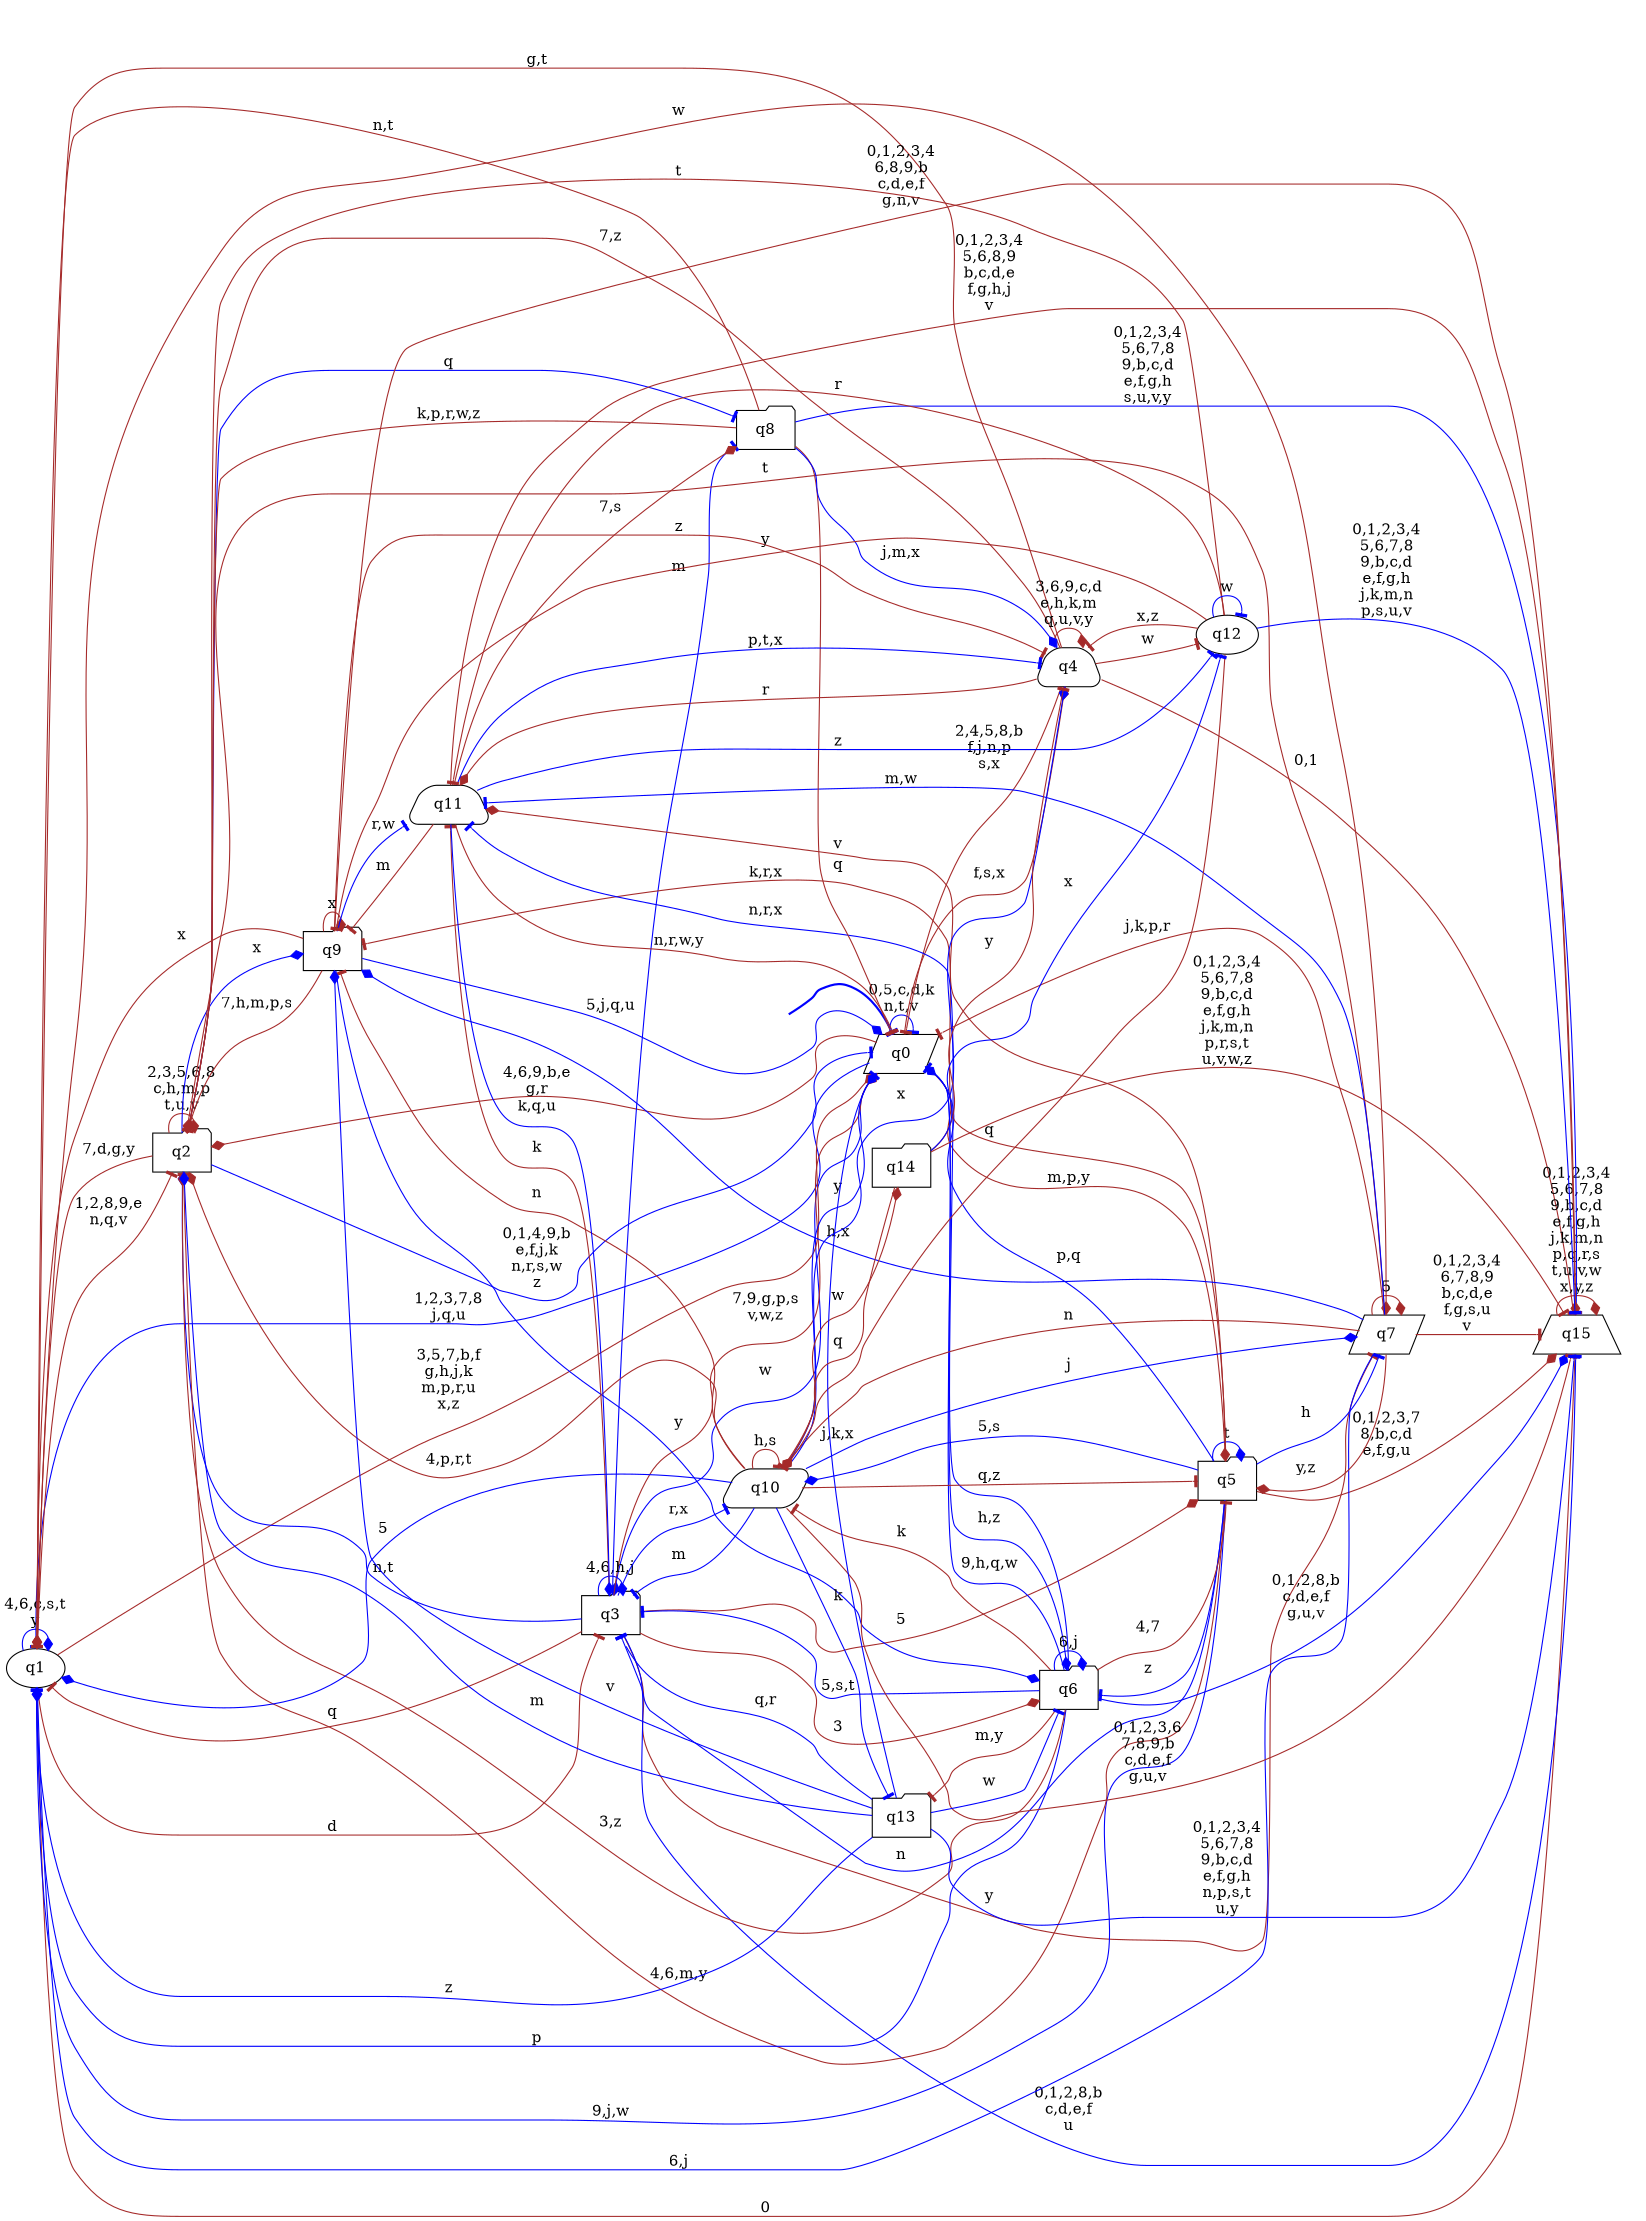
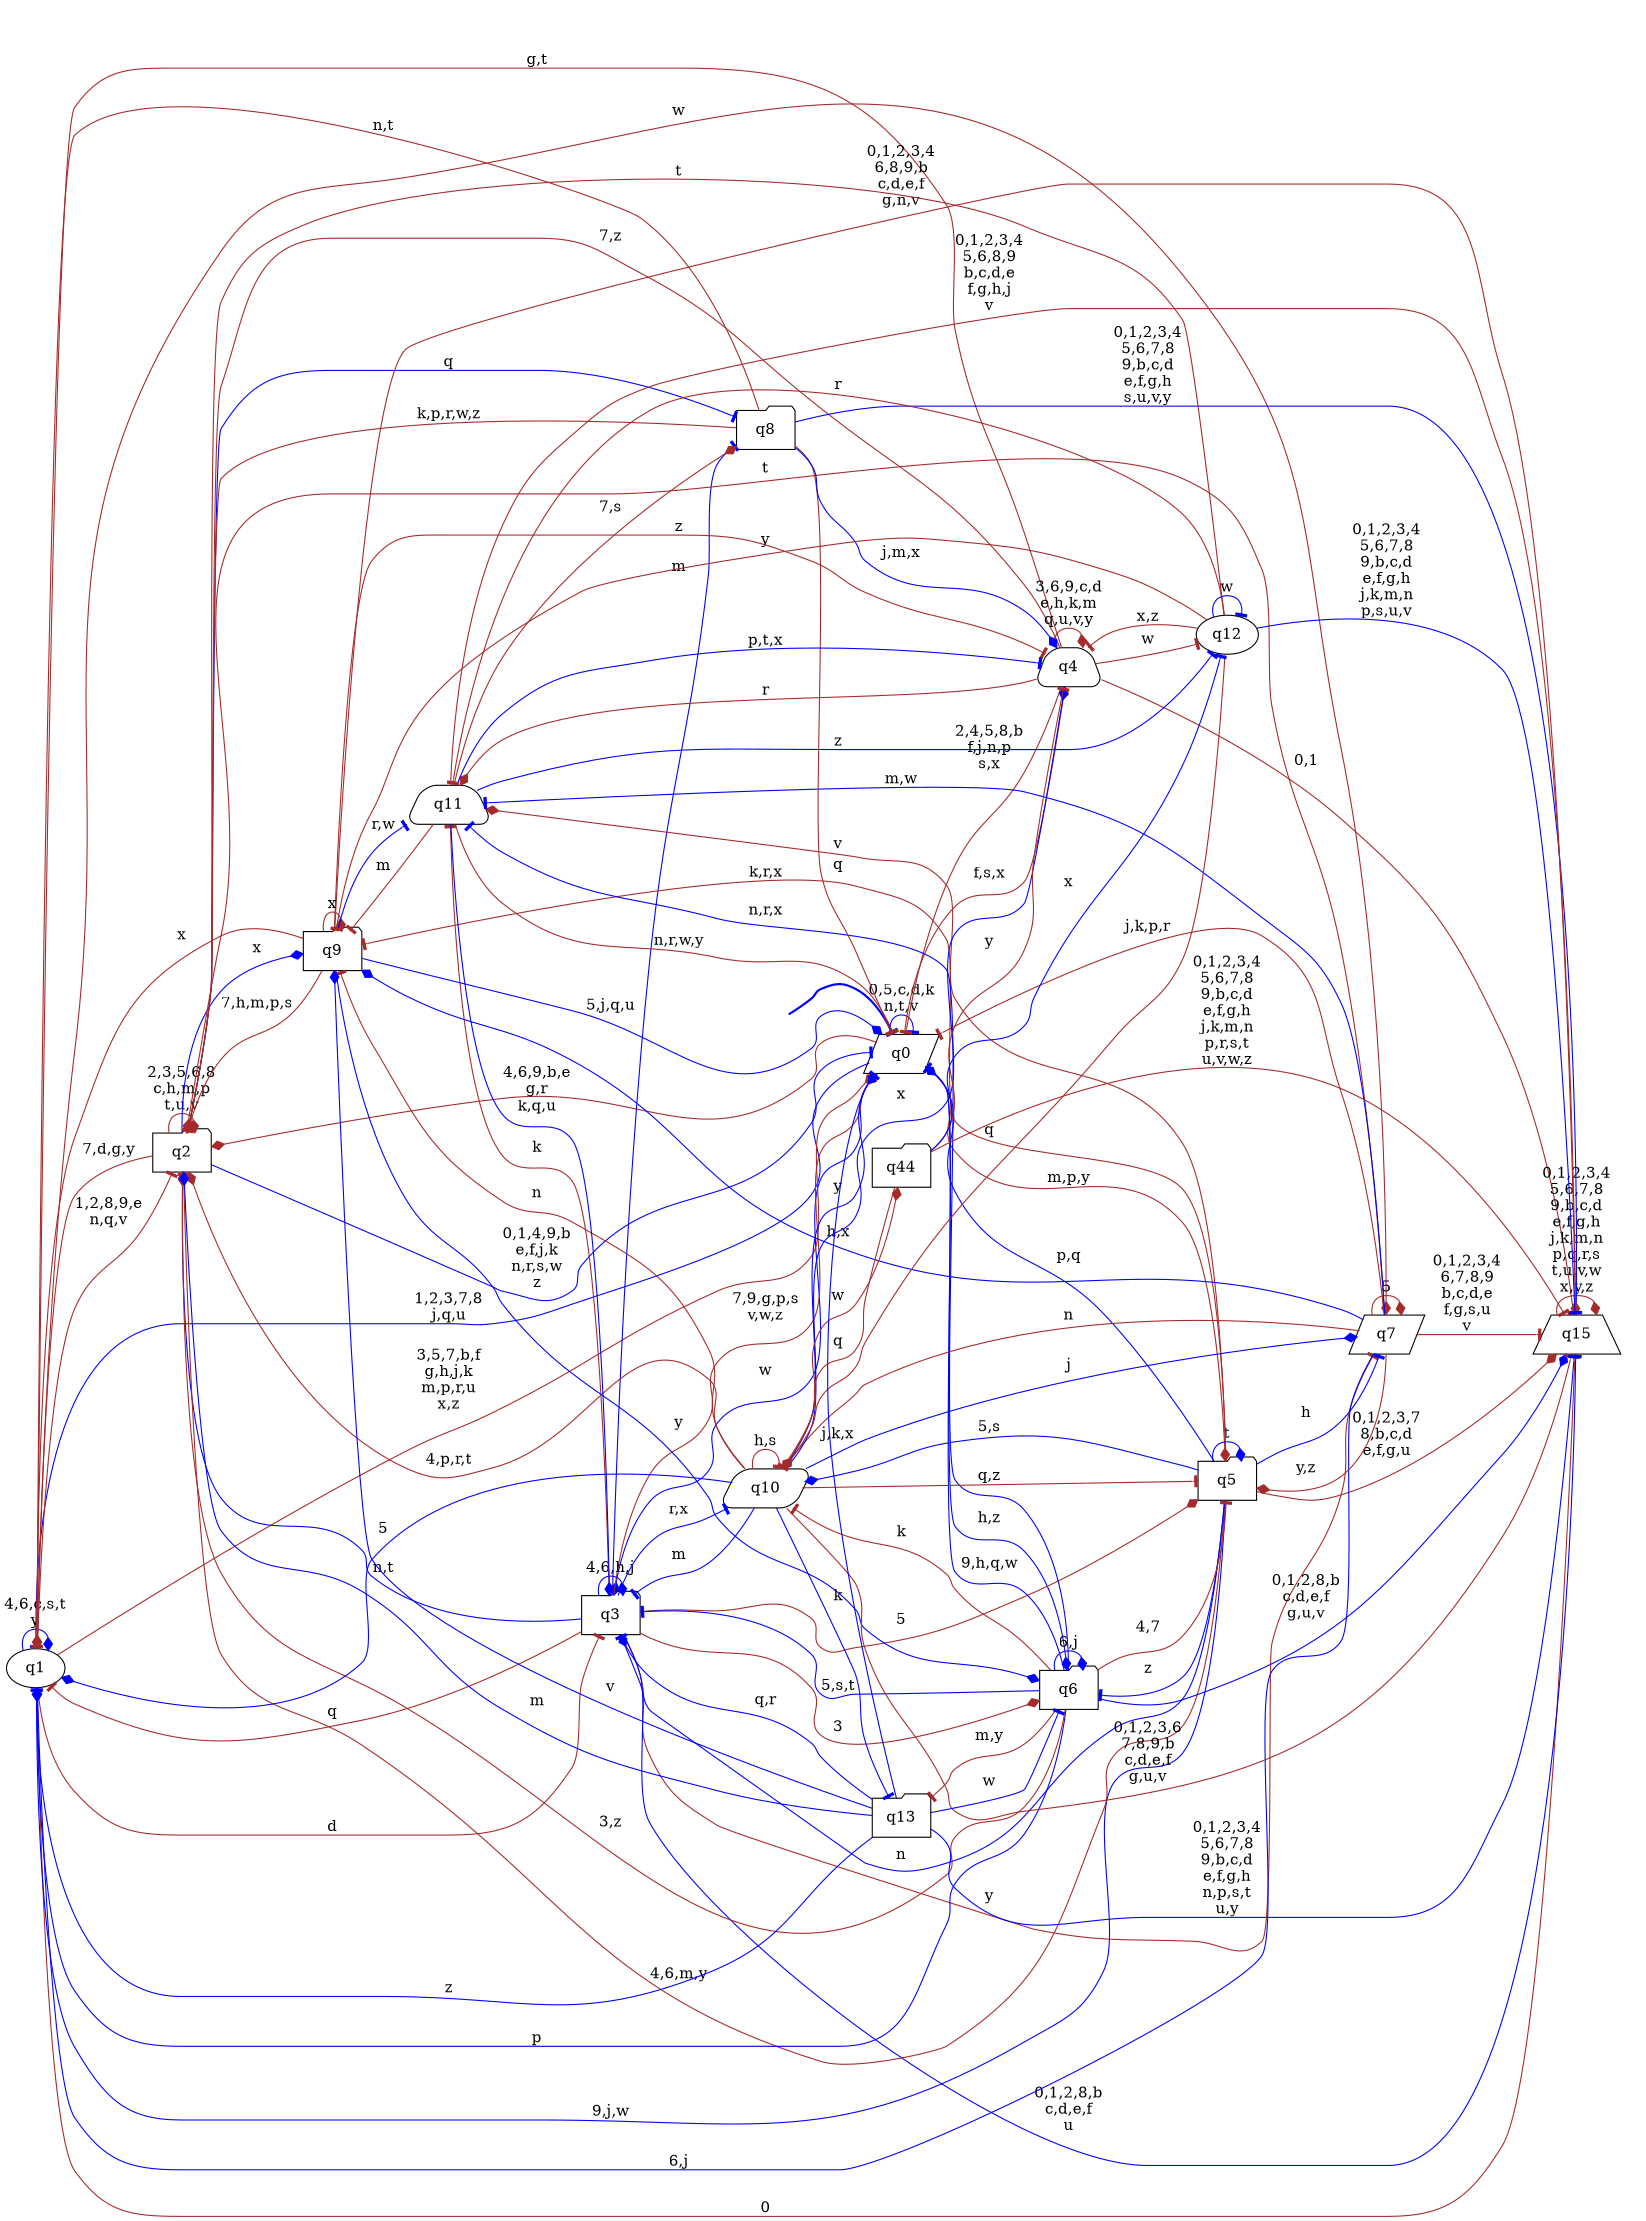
node "q14": label "q14" -> "q44"
edge "q13" -> "q3": arrowhead tee -> diamond
